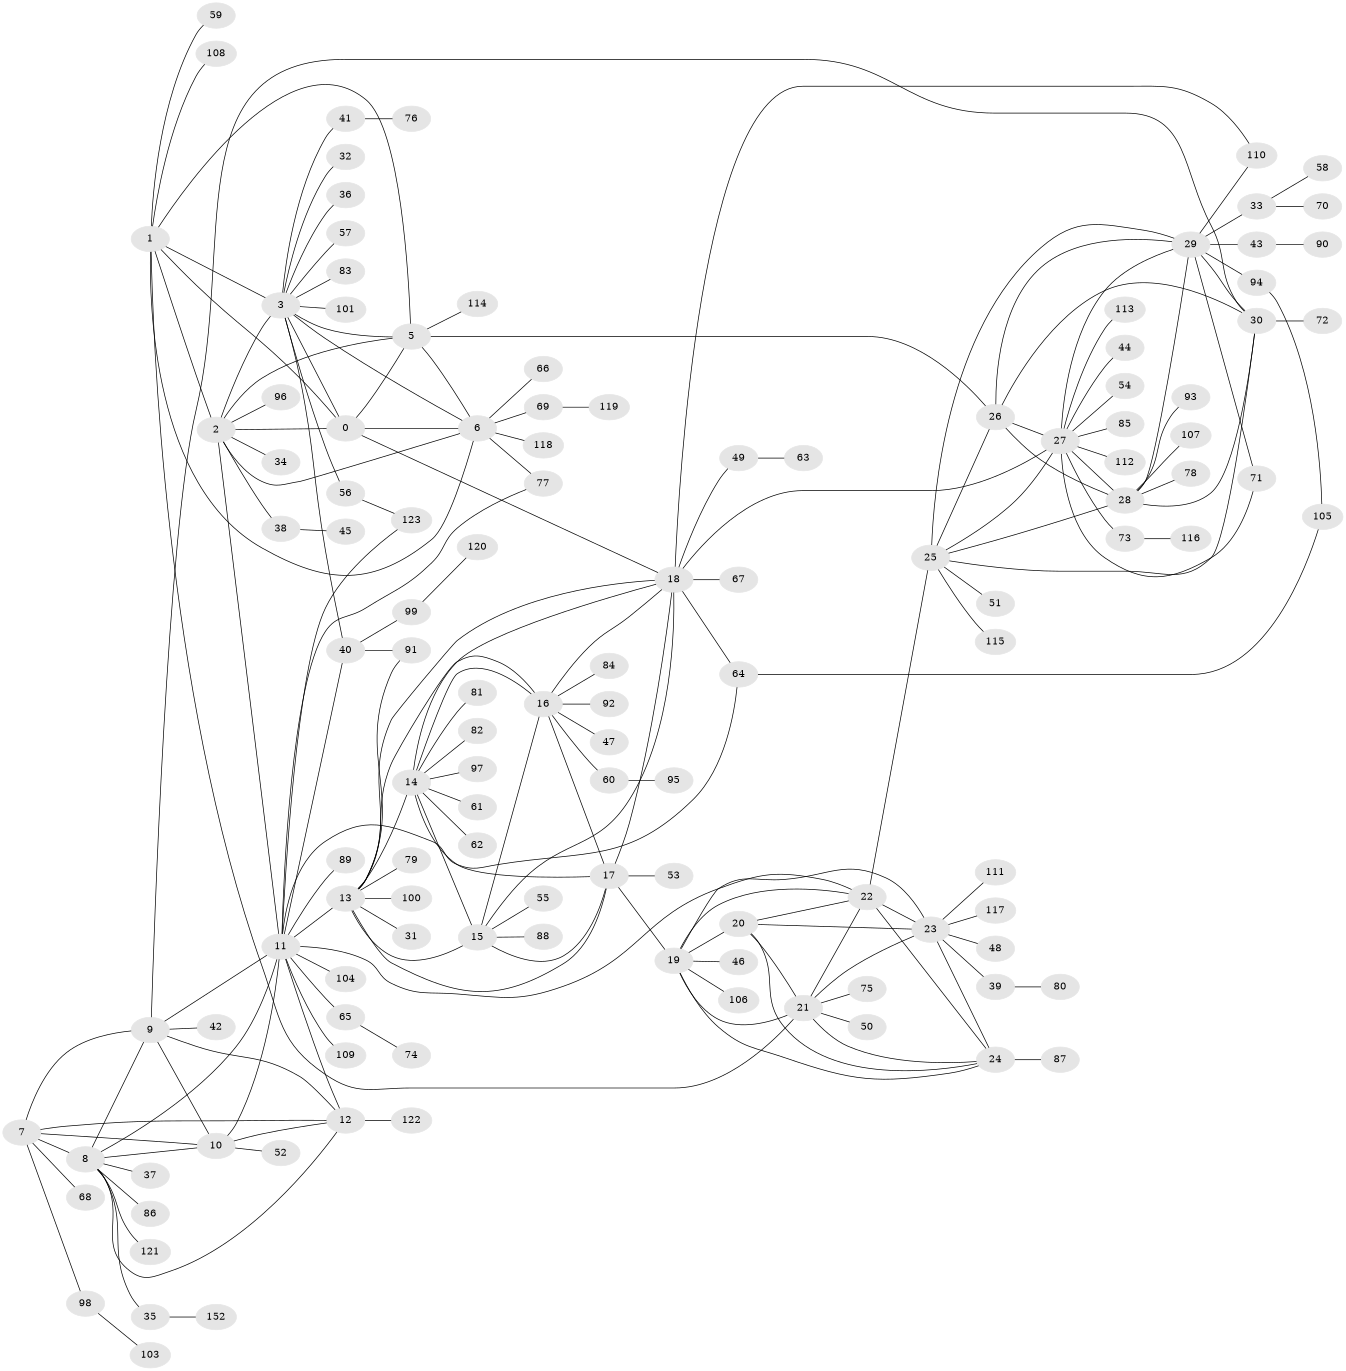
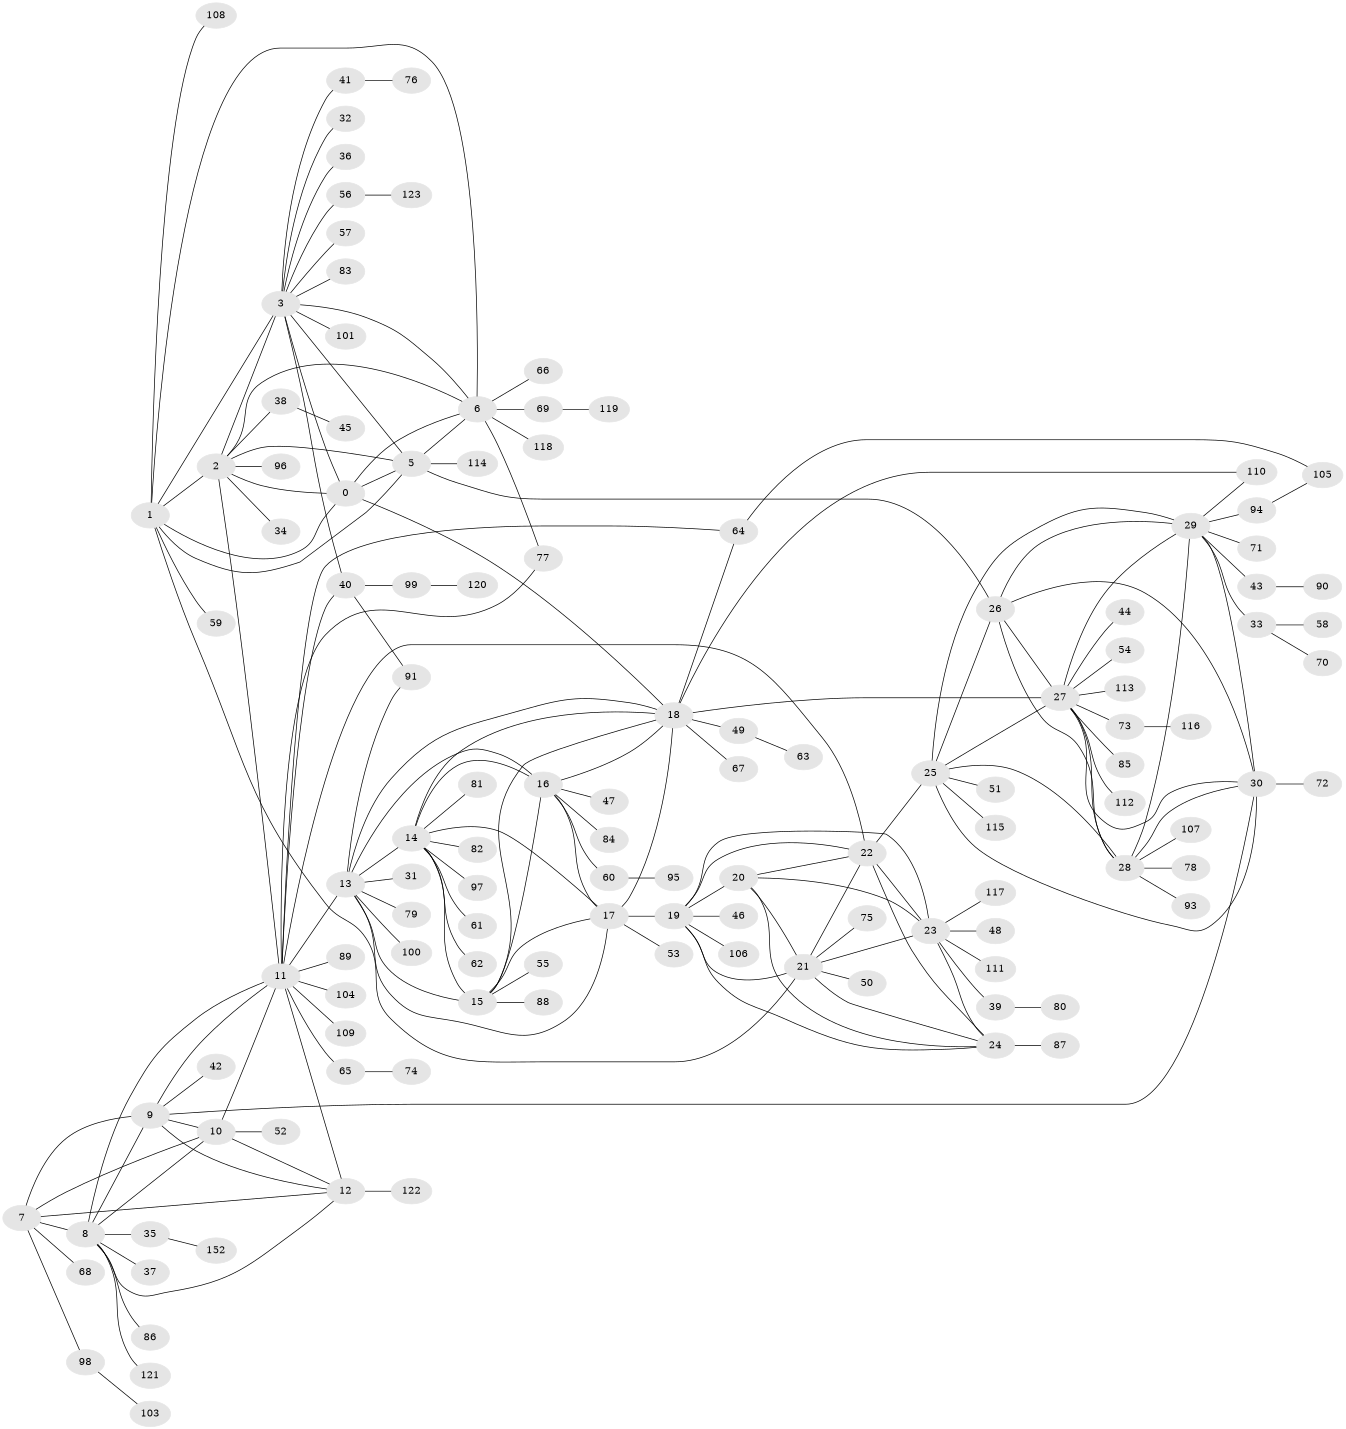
edge "27" -- "71": now "27" -- "30"
edge "123" -- "11": removed
node "92": removed
